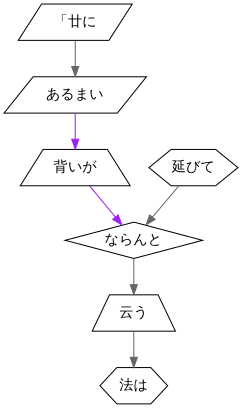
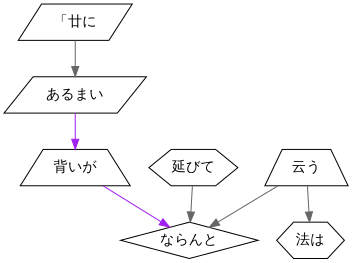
edge "ならんと" -> "云う": reversed
